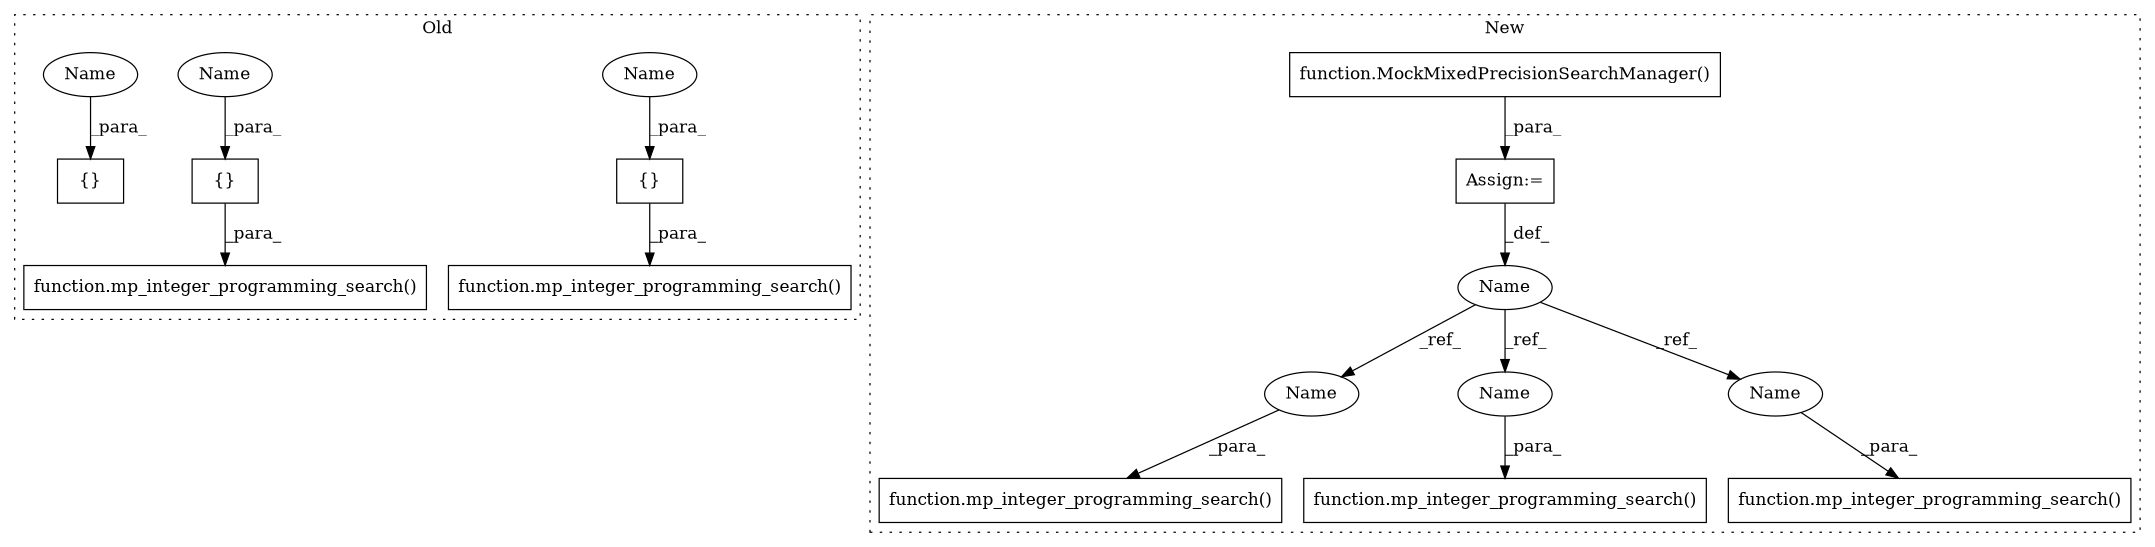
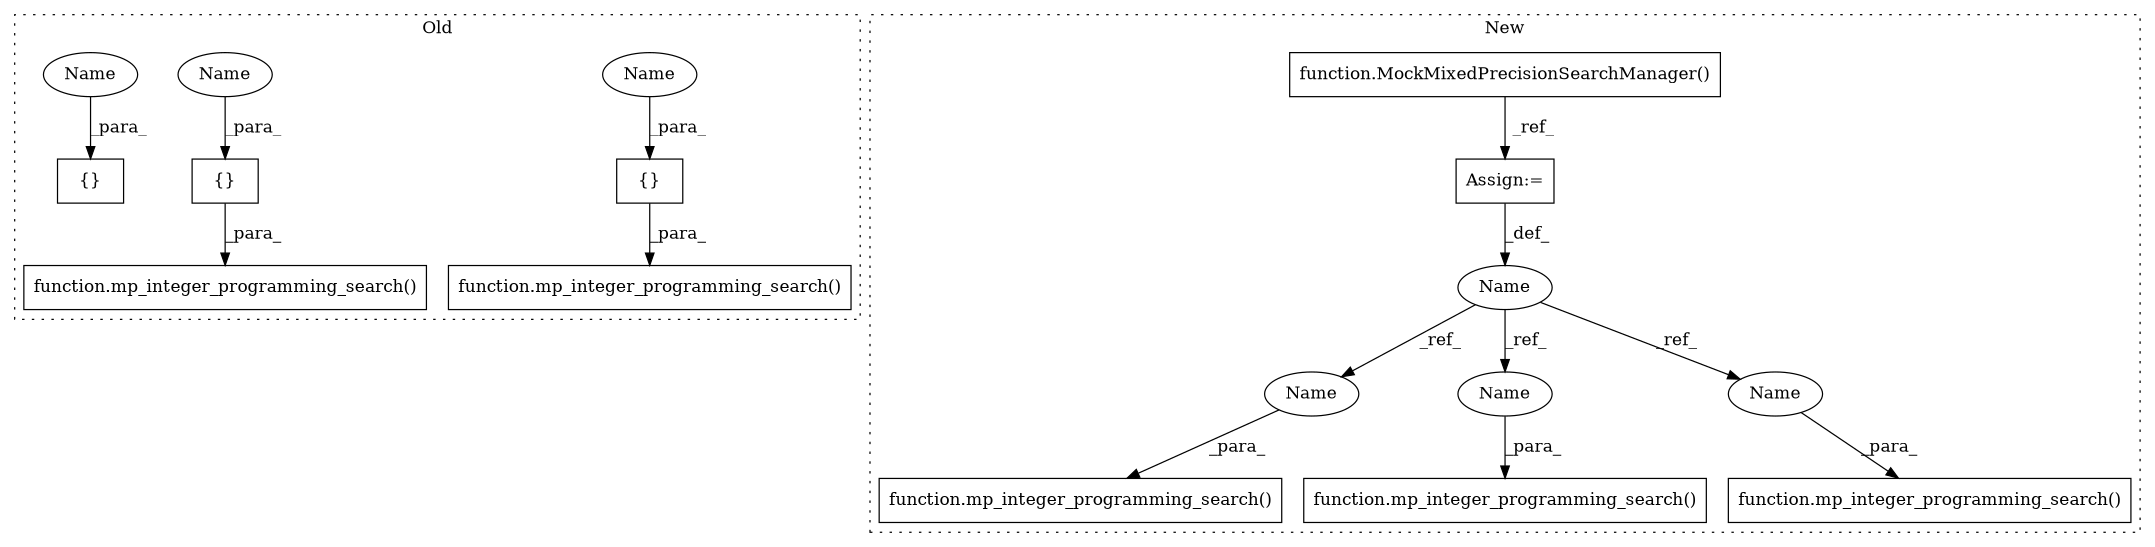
edge "function.MockMixedPrecisionSearchManager()" -> "Assign:=": label "_para_" -> "_ref_"
